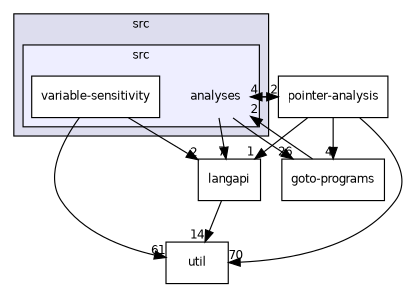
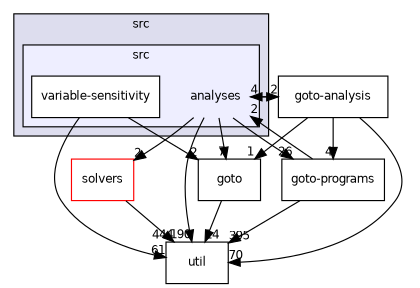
node "pointer-analysis": label "pointer-analysis" -> "goto-analysis"
edge "analyses" -> "util": added
node "solvers": added
node "langapi": label "langapi" -> "goto"
edge "goto-programs" -> "util": added
